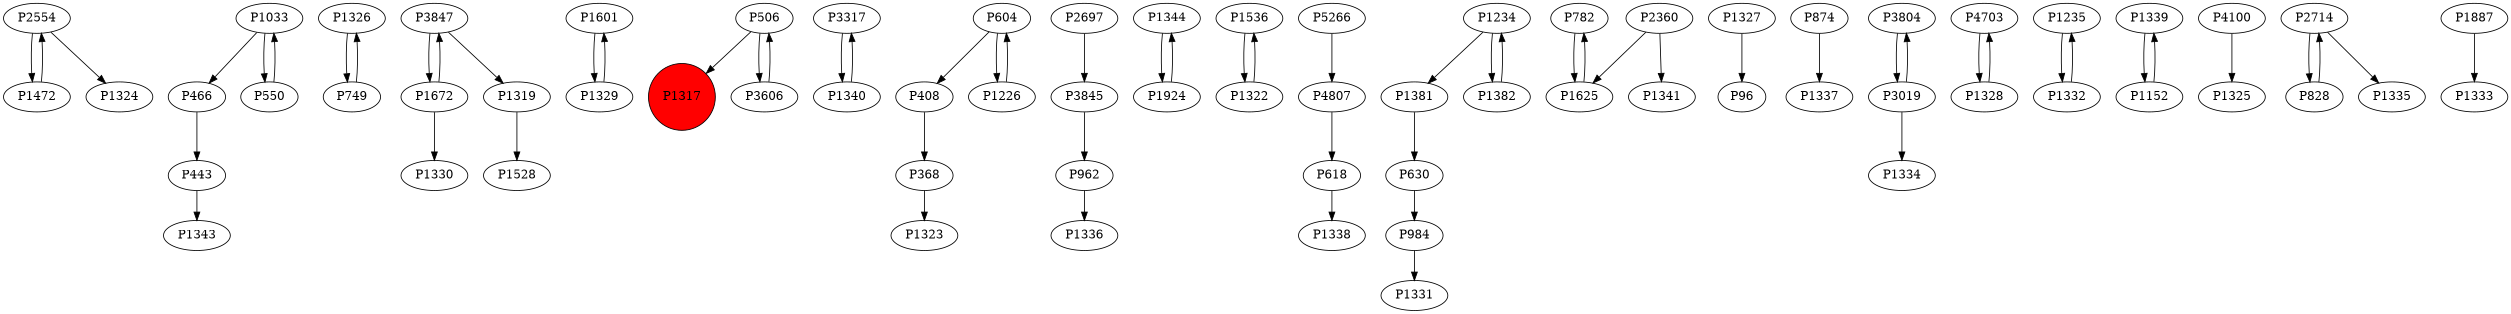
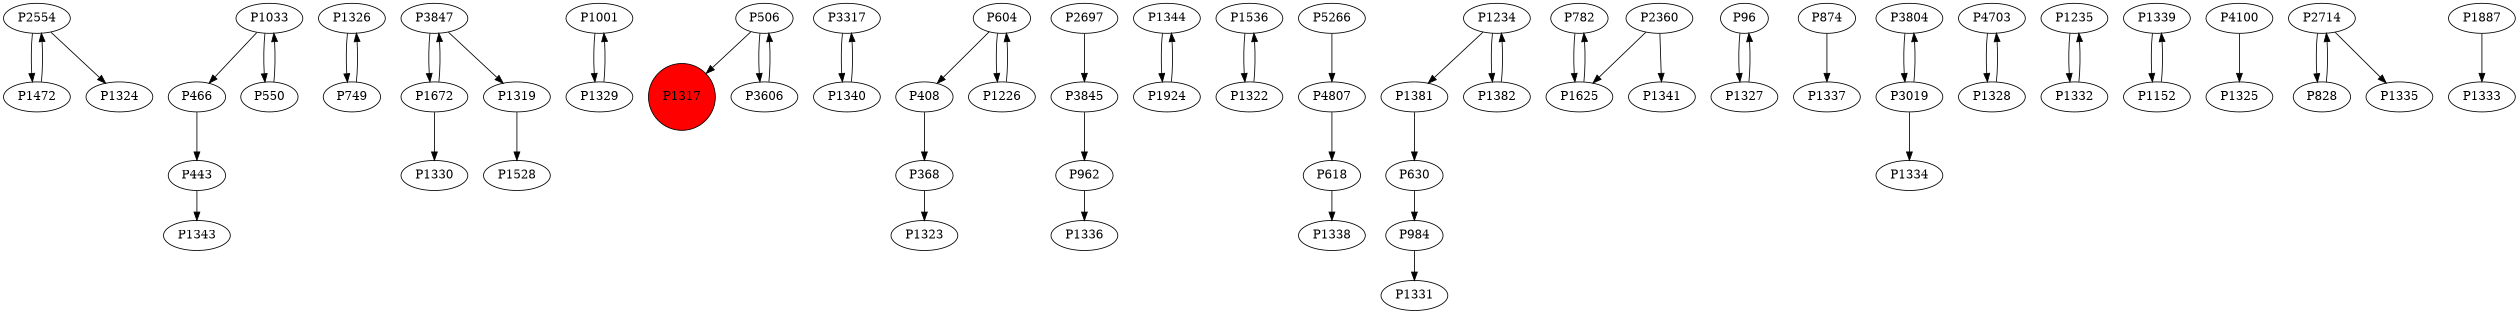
node "P1601": label "P1601" -> "P1001"
edge "P96" -> "P1327": added
